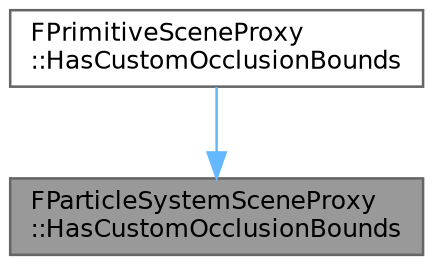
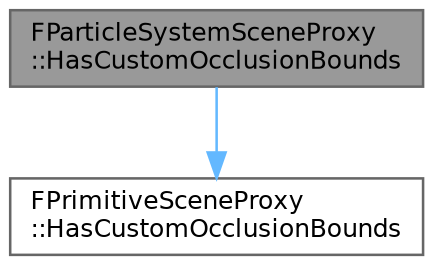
edge "FPrimitiveSceneProxy ::HasCustomOcclusionBounds" -> "FParticleSystemSceneProxy ::HasCustomOcclusionBounds": reversed
